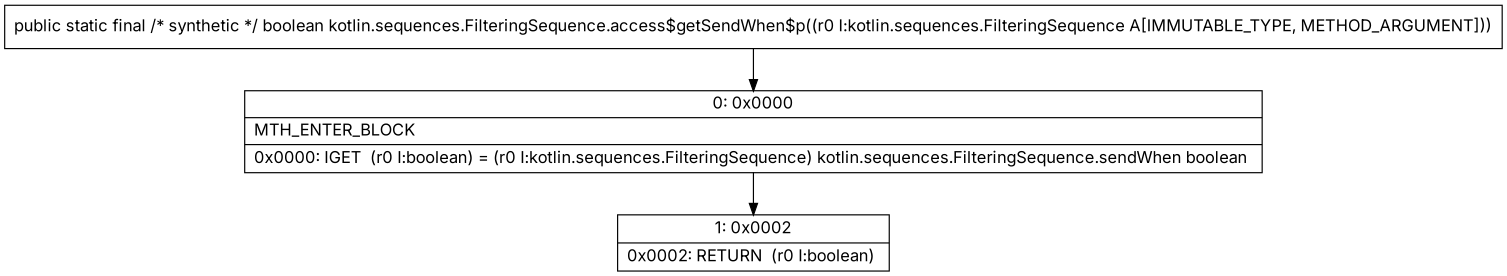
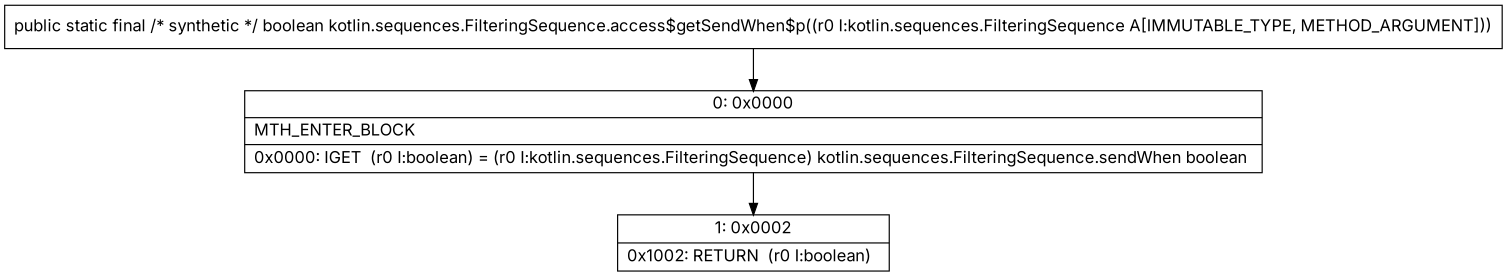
node "1: 0x0002": text "0x0002: RETURN  (r0 I:boolean)" -> "0x1002: RETURN  (r0 I:boolean)"
